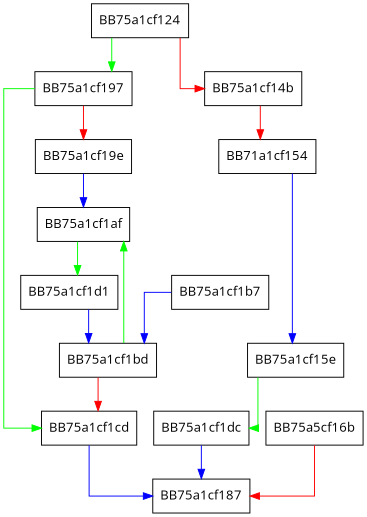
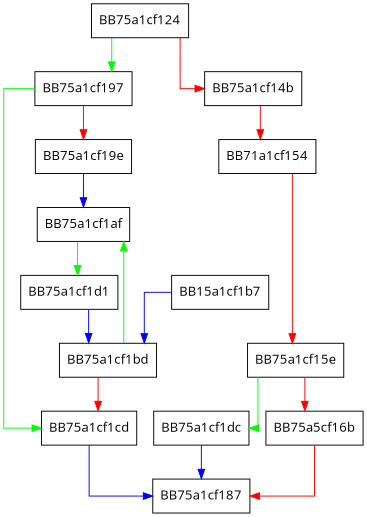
edge "BB71a1cf154" -> "BB75a1cf15e": color blue -> red
node "BB75a1cf1b7": label "BB75a1cf1b7" -> "BB15a1cf1b7"
edge "BB75a1cf15e" -> "BB75a5cf16b": added
